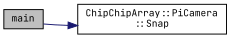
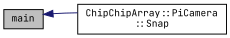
edge "main" -> "ChipChipArray::PiCamera ::Snap": reversed
